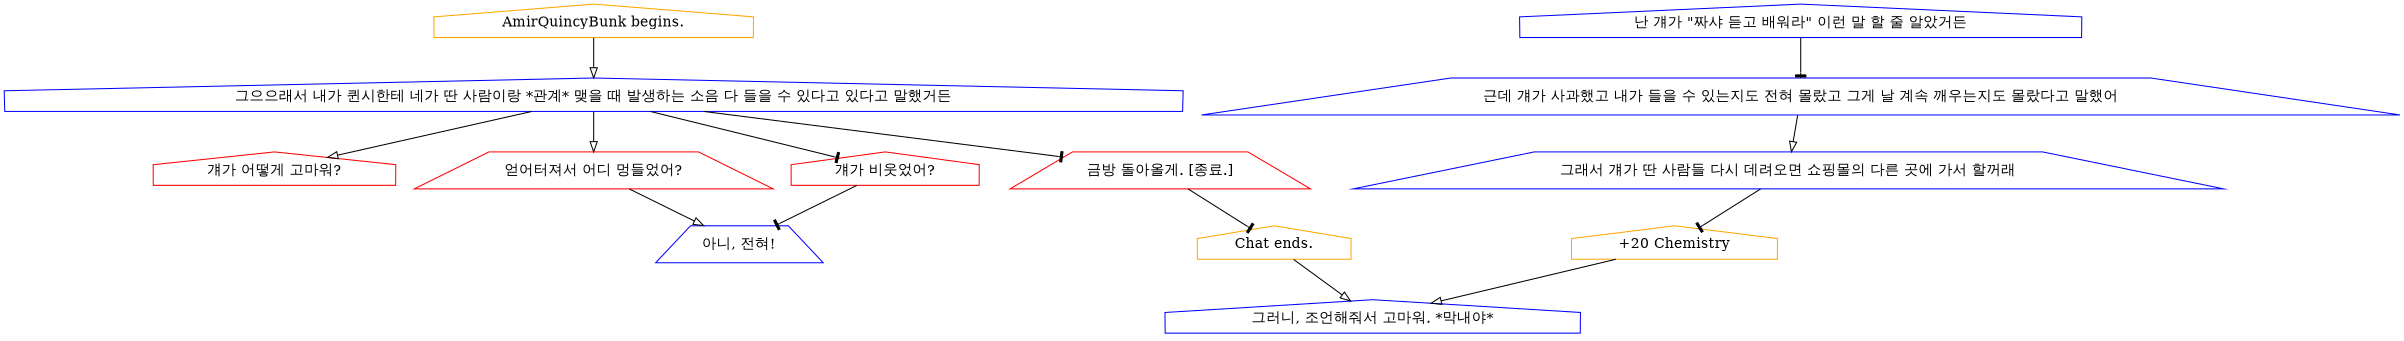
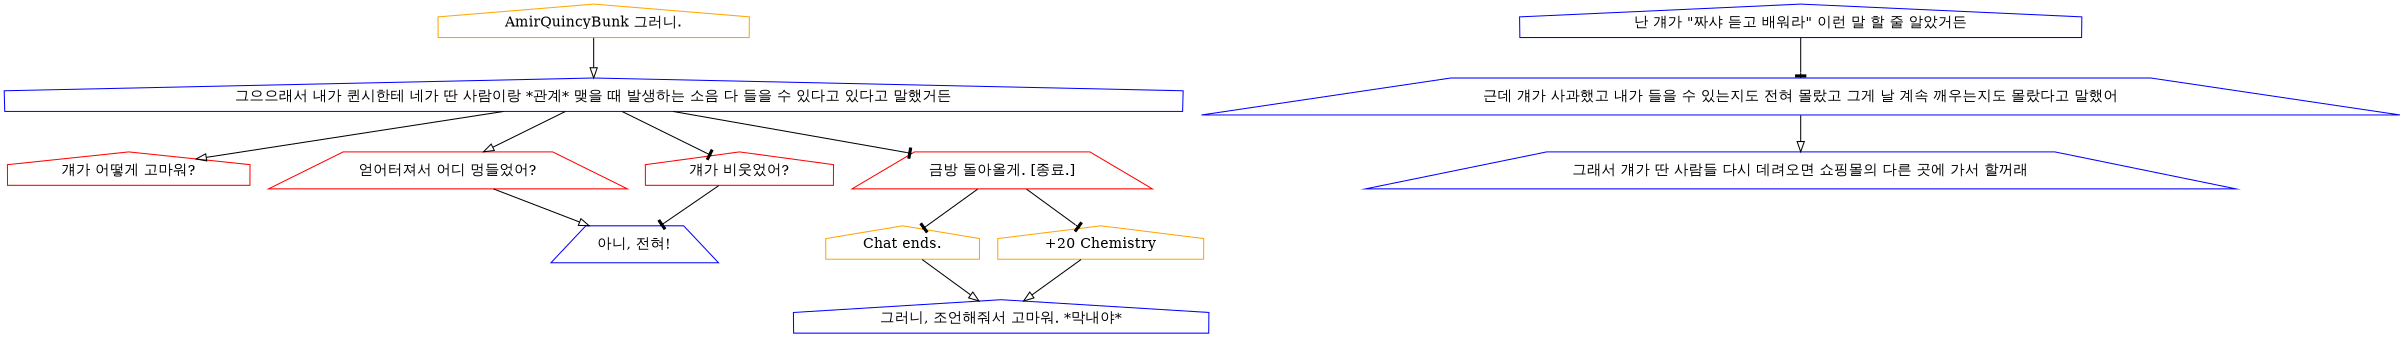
node "AmirQuincyBunk begins.": label "AmirQuincyBunk begins." -> "AmirQuincyBunk 그러니."
edge "그래서 걔가 딴 사람들 다시 데려오면 쇼핑몰의 다른 곳에 가서 할꺼래" -> "+20 Chemistry": now "금방 돌아올게. [종료.]" -> "+20 Chemistry"
